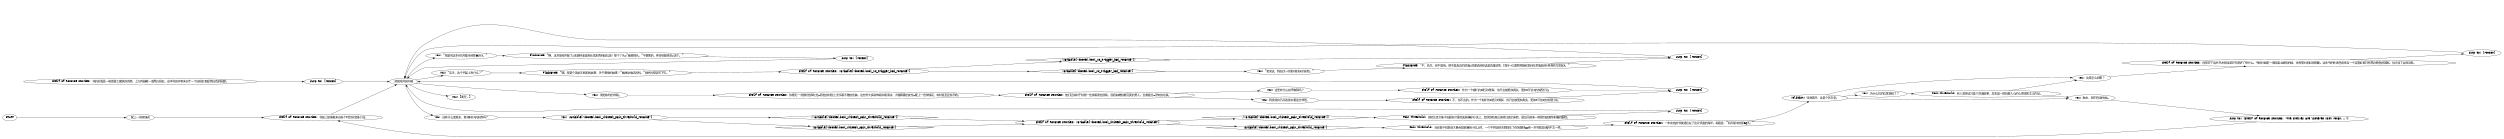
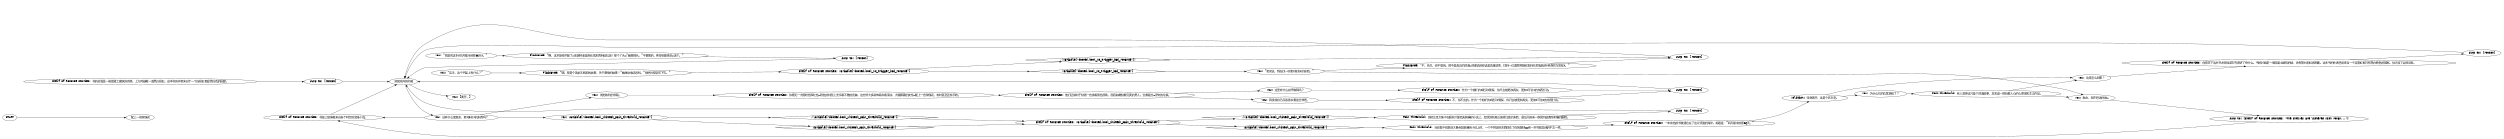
edge "浏览陈列的书籍" -> "You: “我想买这本*四月最冷的那16天*。”": removed
edge "浏览陈列的书籍" -> "You: “店主，这个书架上有什么？”": removed
edge "浏览陈列的书籍" -> "You: 浏览陈列的书籍。": now "You: 还有什么更真实，更*像你*的东西吗？" -> "You: 浏览陈列的书籍。"
edge "Volition: 转身离开，这是个坏主意。" -> "You: 救命，我不想这样做…": now "You: “老实说，我在找一些更*真实*的东西。”" -> "You: 救命，我不想这样做…"
edge "配上一些玫瑰花" -> "Shelf of Romance Stories: 书架上散落着来自各个时空的浪漫小说。": now "You: 还有什么更真实，更*像你*的东西吗？" -> "Shelf of Romance Stories: 书架上散落着来自各个时空的浪漫小说。"
